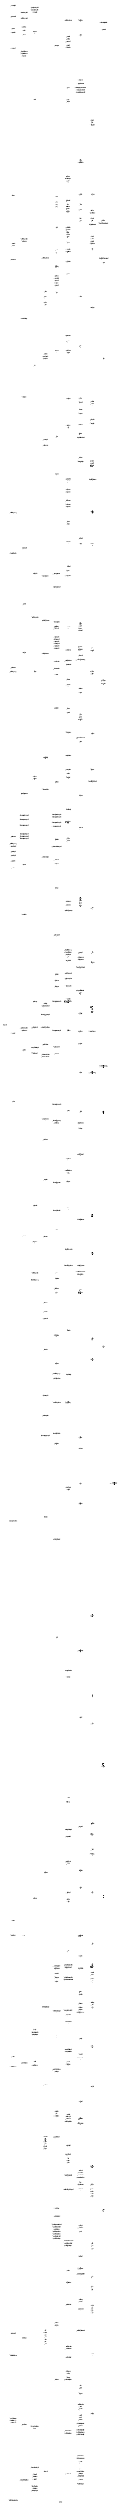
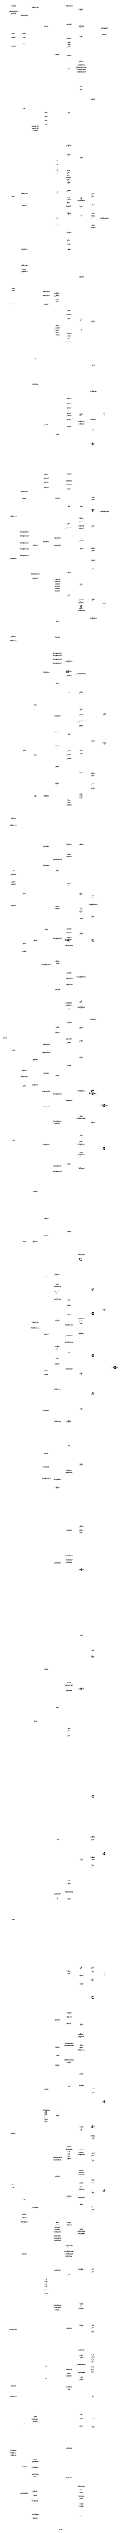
node "map_stdio_open": added
